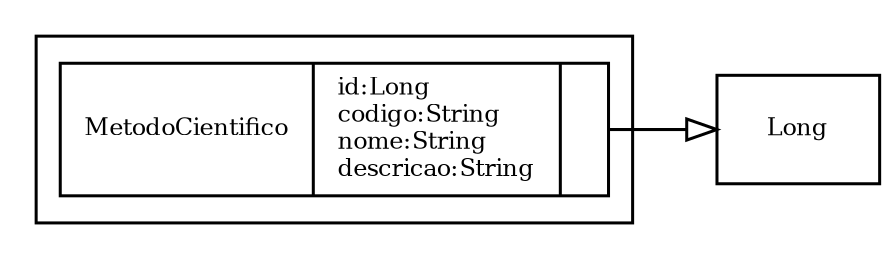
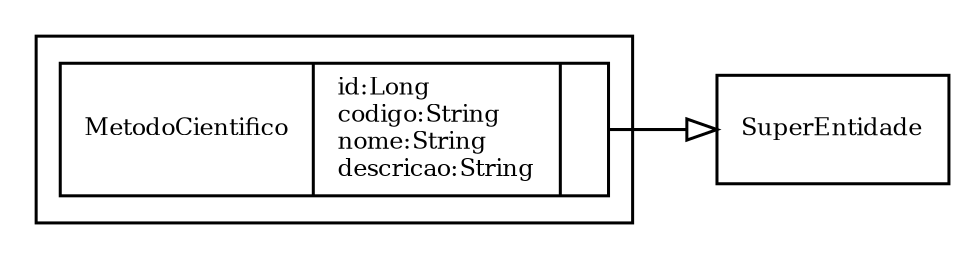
node "Long": label "Long" -> "SuperEntidade"
